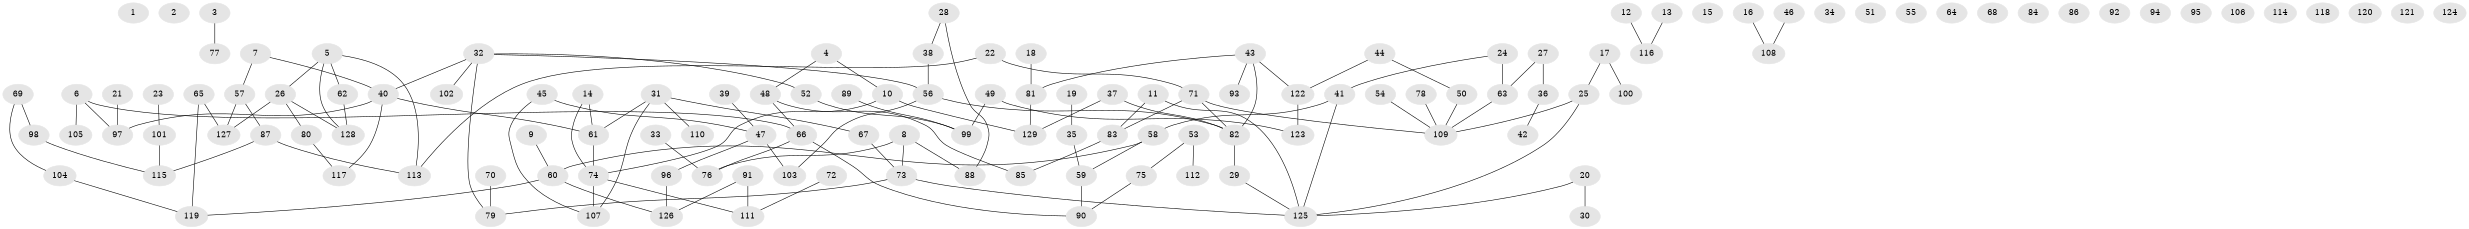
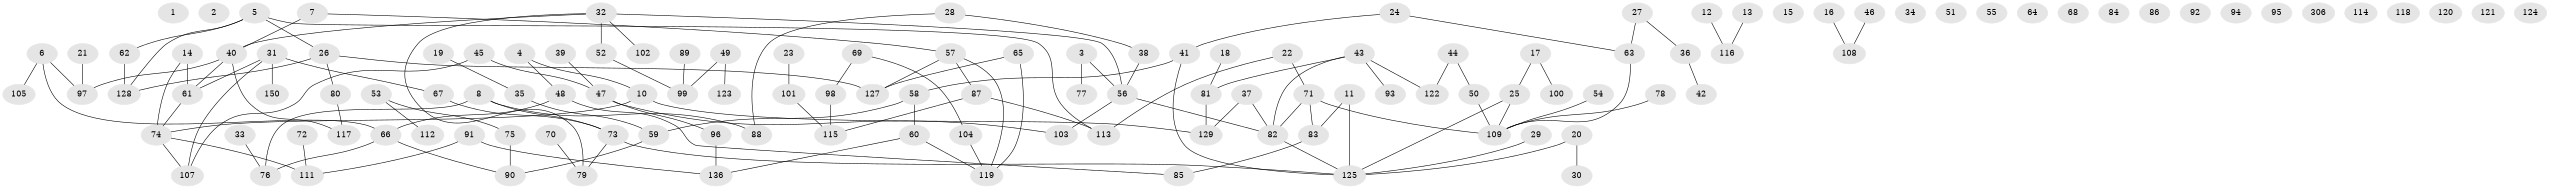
node "106": label "106" -> "306"
edge "3" -- "56": added
edge "57" -- "119": added
edge "122" -- "123": removed
node "9": removed
node "110": label "110" -> "150"
edge "82" -- "29": now "82" -- "125"
node "126": label "126" -> "136"
